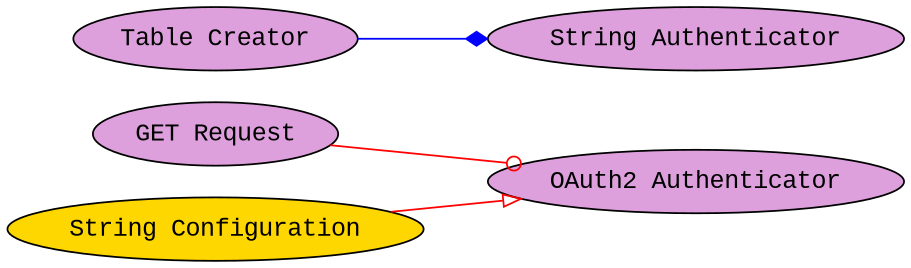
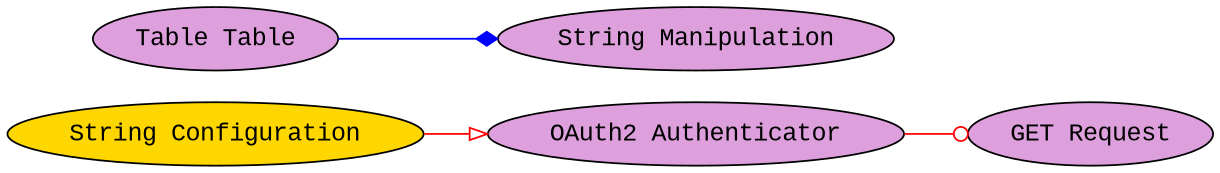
node "Table Creator": label "Table Creator" -> "Table Table"
node "String Authenticator": label "String Authenticator" -> "String Manipulation"
edge "GET Request" -> "OAuth2 Authenticator": reversed
